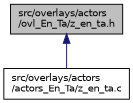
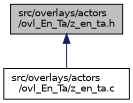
node "src/overlays/actors /actors_En_Ta/z_en_ta.c": label "src/overlays/actors /actors_En_Ta/z_en_ta.c" -> "src/overlays/actors /ovl_En_Ta/z_en_ta.c"
